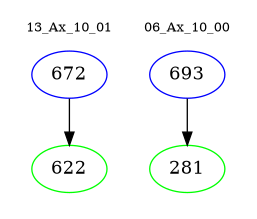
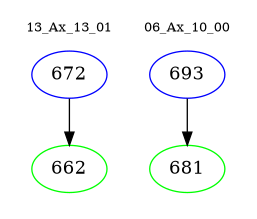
cluster "13_Ax_10_01": label "13_Ax_10_01" -> "13_Ax_13_01"
node "622": label "622" -> "662"
node "281": label "281" -> "681"
